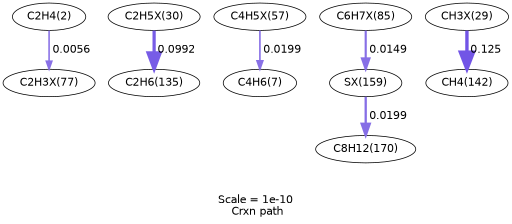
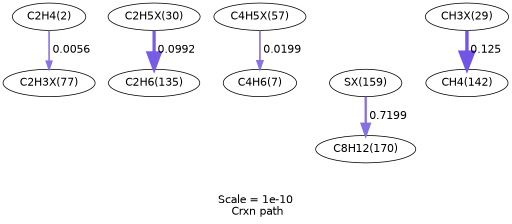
node "C6H7X(85)": removed
edge "SX(159)" -> "C8H12(170)": label " 0.0199" -> " 0.7199"
